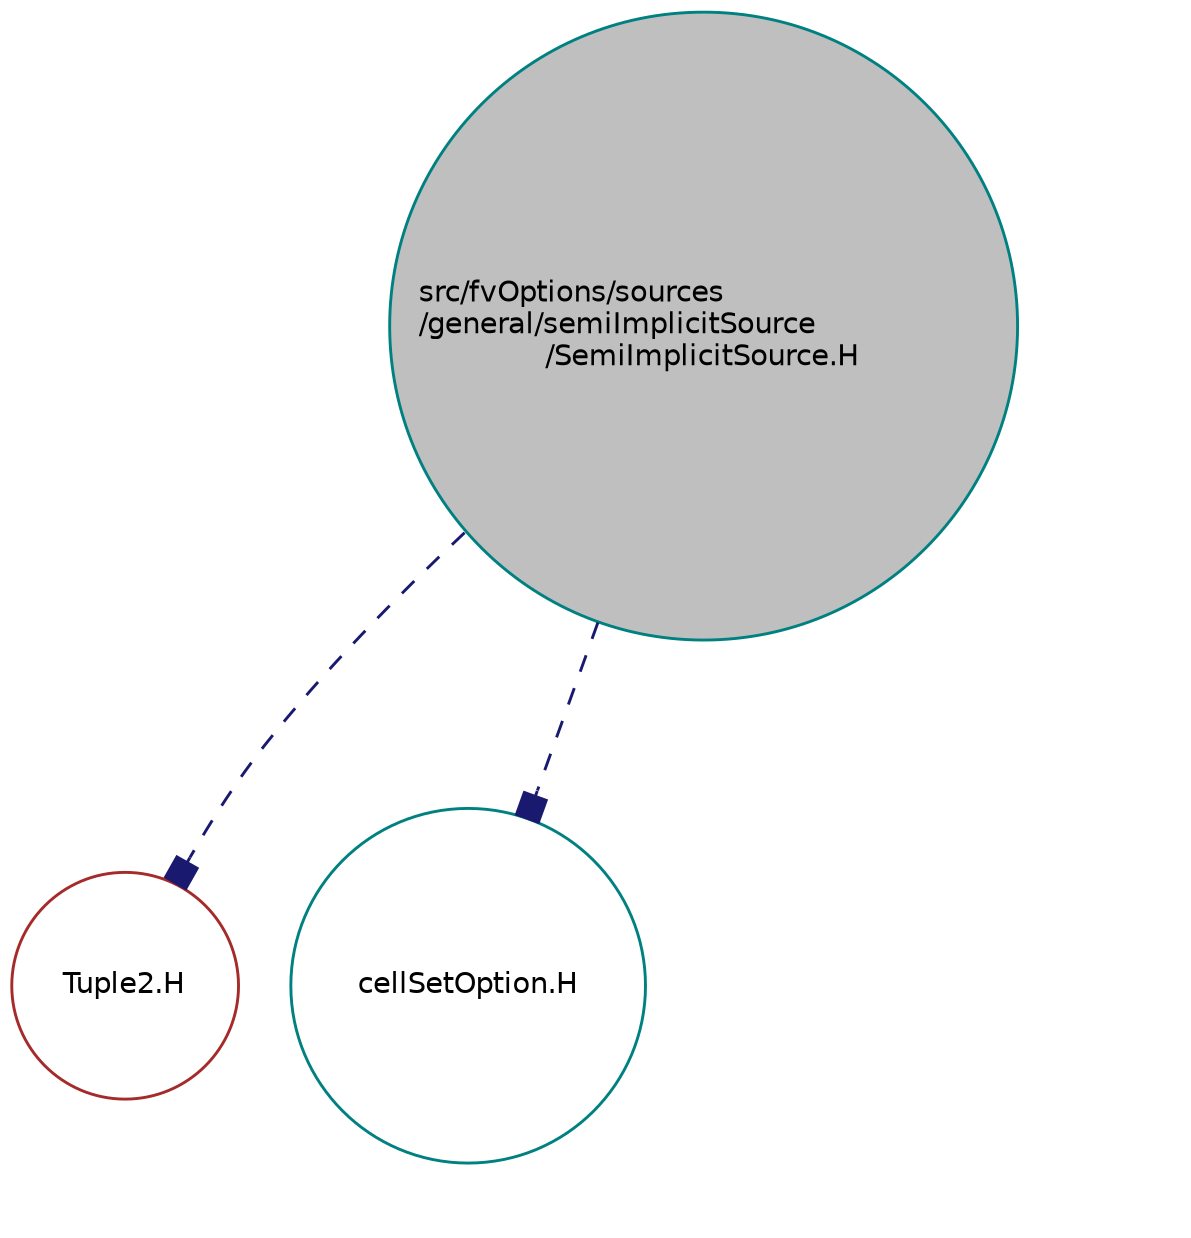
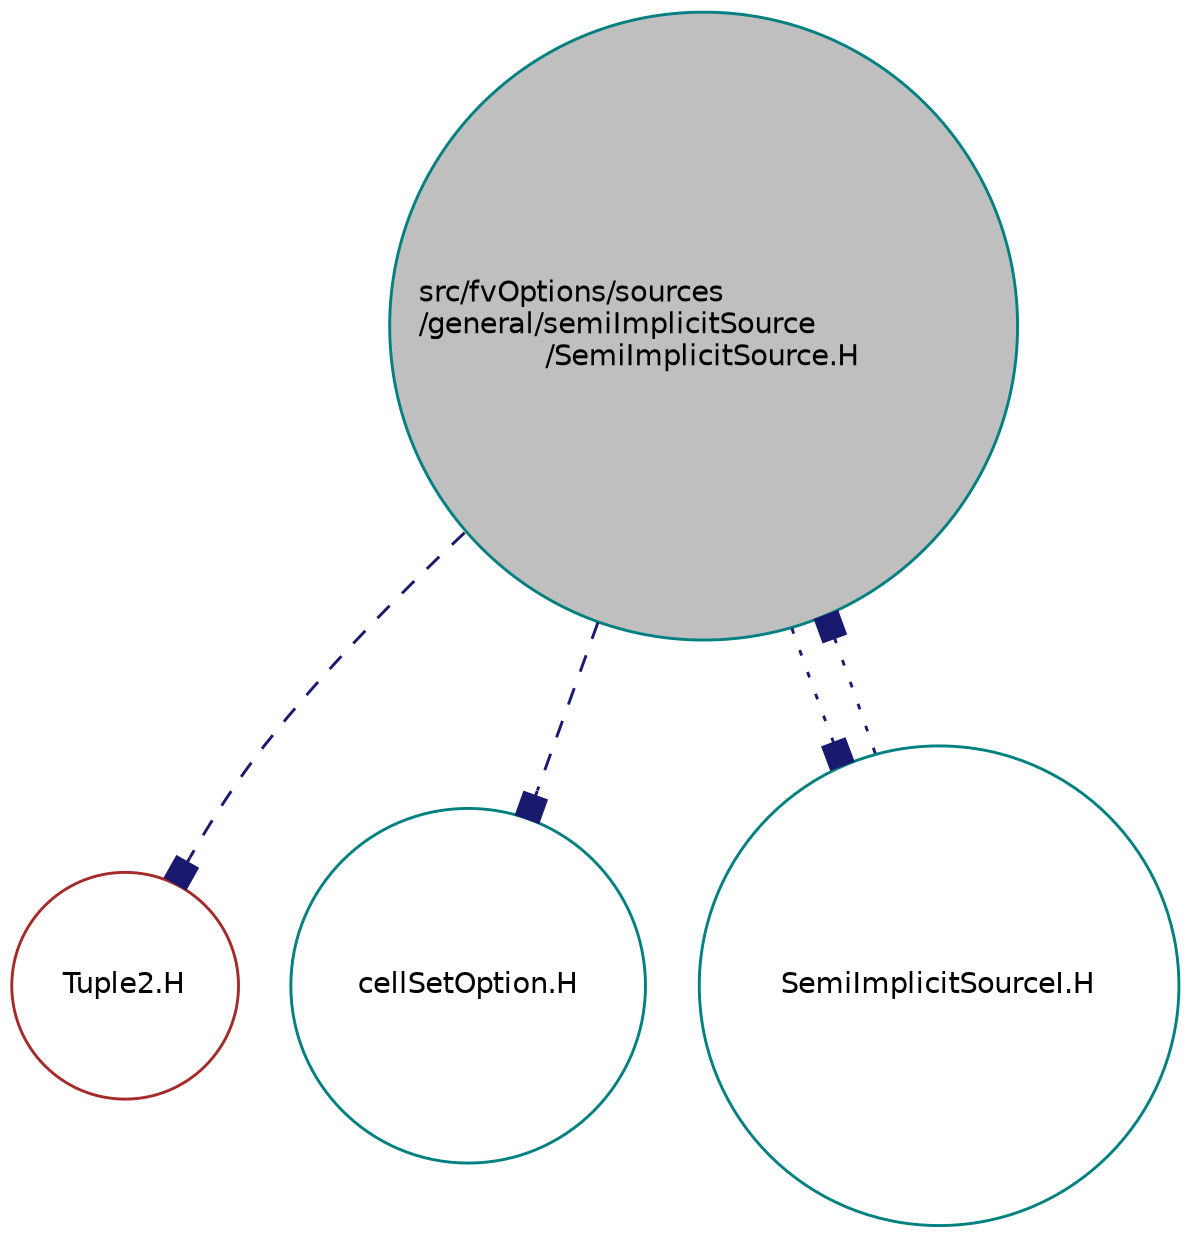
node "SemiImplicitSourceI.H": added
